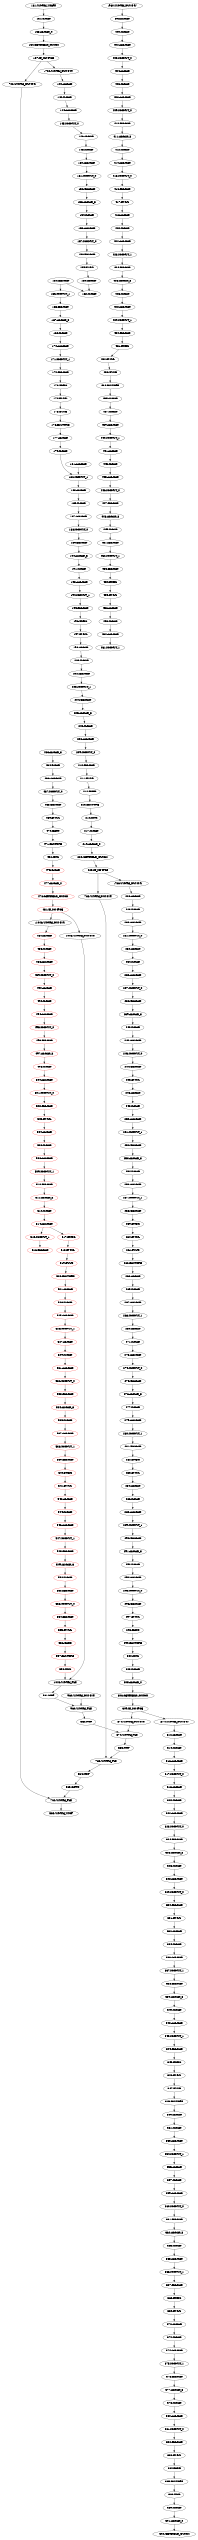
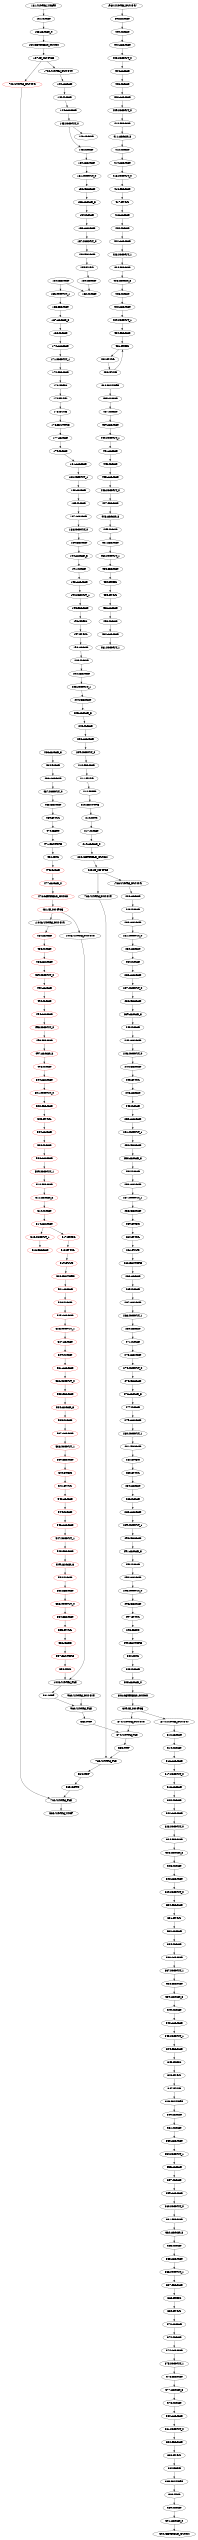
node "702:SYNTH_DUMMY": color black -> red
edge "146:ALOAD" -> "148:ILOAD": now "145:ICONST_0" -> "148:ILOAD"
edge "433:FSUB" -> "434:FASTORE": now "433:FSUB" -> "431:FNEG"
edge "179:ILOAD" -> "182:ICONST_1": now "179:ILOAD" -> "181:AALOAD"
